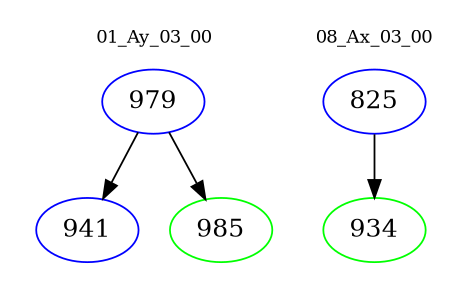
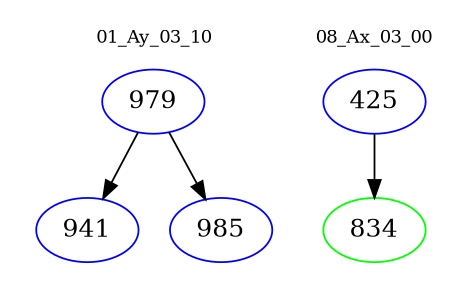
cluster "01_Ay_03_00": label "01_Ay_03_00" -> "01_Ay_03_10"
node "825": label "825" -> "425"
node "985": color green -> blue
node "934": label "934" -> "834"
